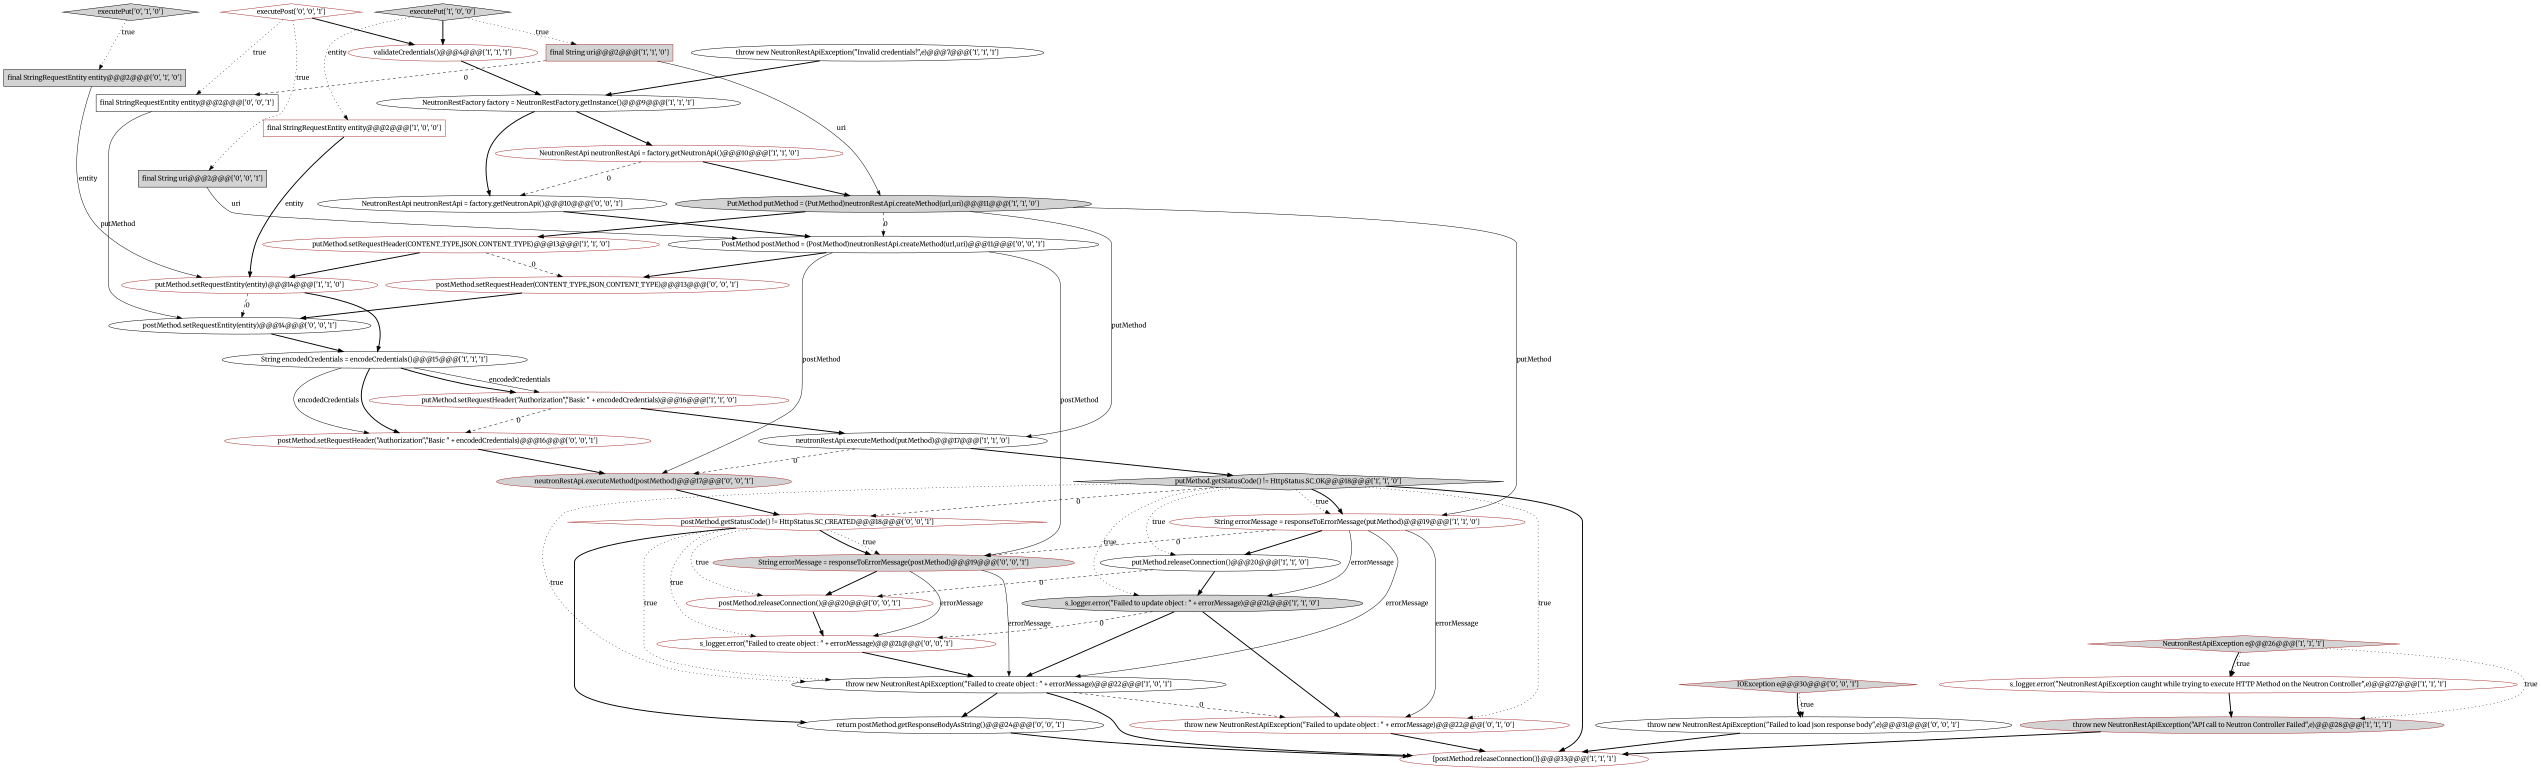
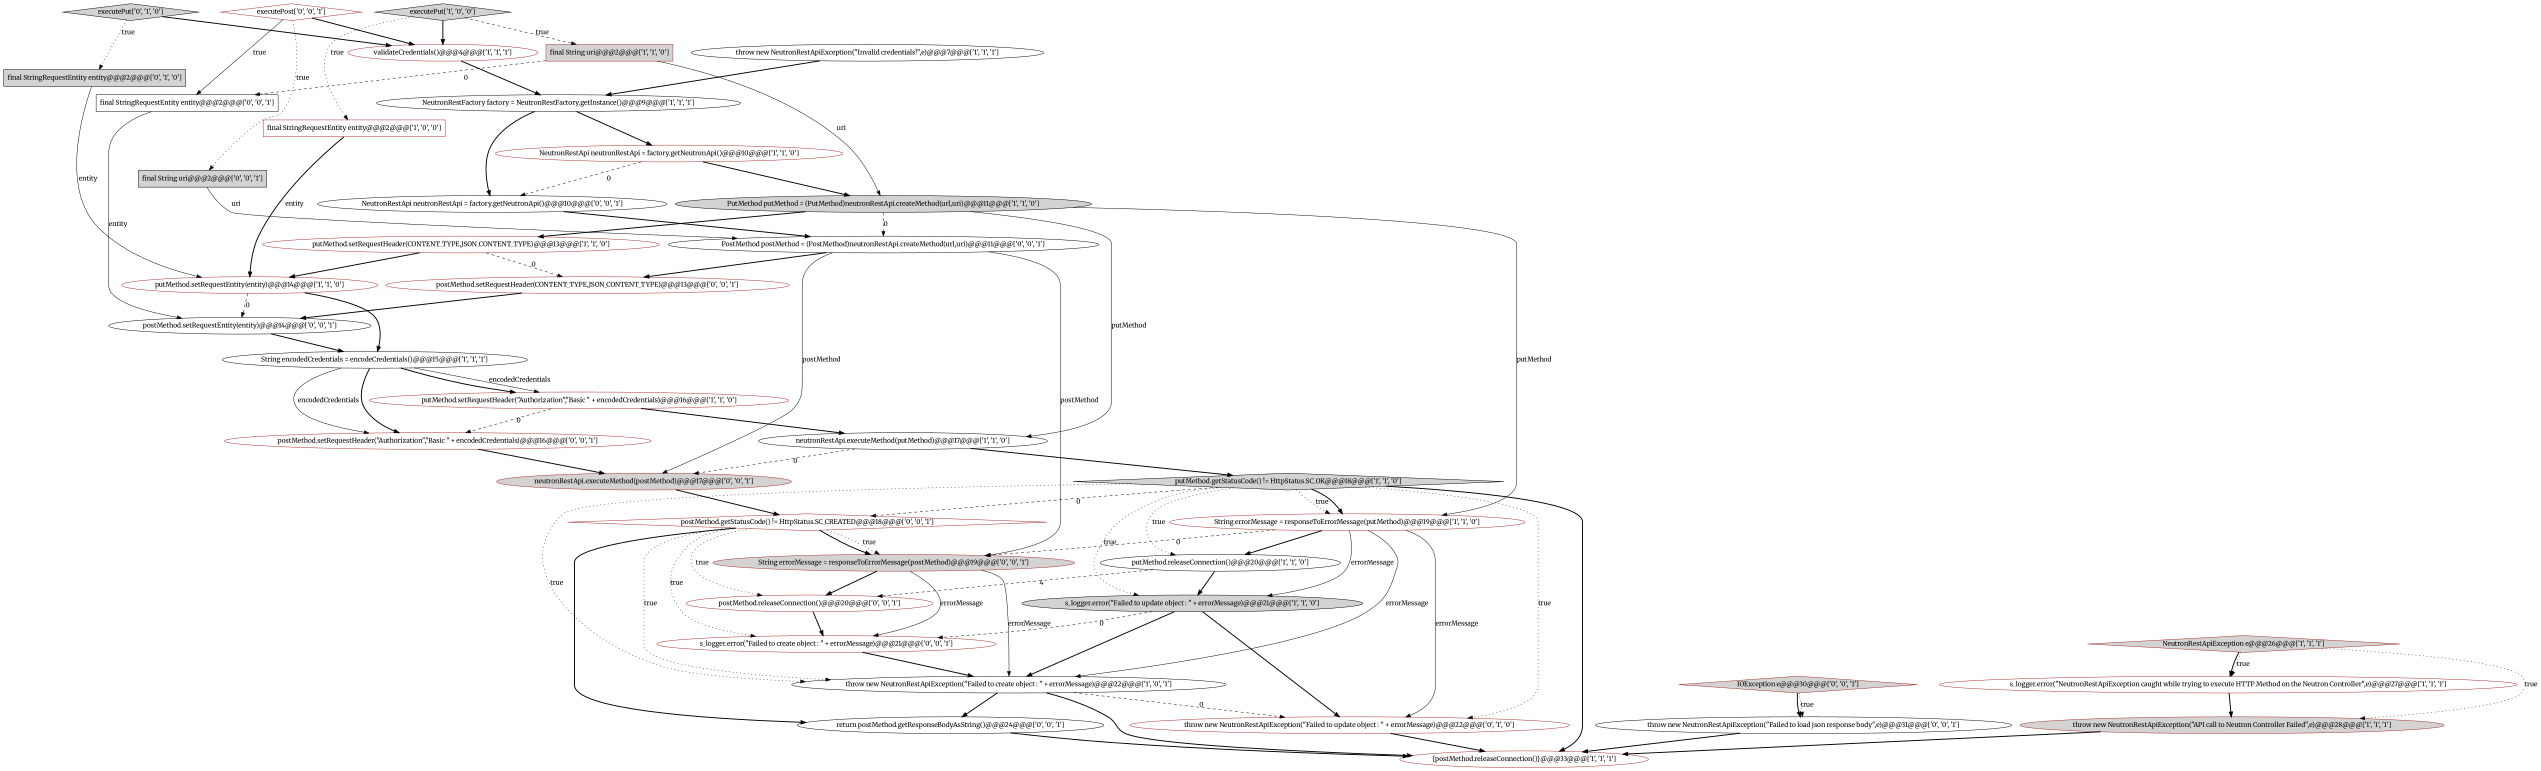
edge "executePut['1', '0', '0']" -> "final String uri@@@2@@@['1', '1', '0']": style dotted -> dashed
edge "executePut['0', '1', '0']" -> "validateCredentials()@@@4@@@['1', '1', '1']": added
edge "executePut['1', '0', '0']" -> "final StringRequestEntity entity@@@2@@@['1', '0', '0']": label "entity" -> "true"
edge "executePost['0', '0', '1']" -> "final StringRequestEntity entity@@@2@@@['0', '0', '1']": style dotted -> solid
edge "final StringRequestEntity entity@@@2@@@['0', '0', '1']" -> "postMethod.setRequestEntity(entity)@@@14@@@['0', '0', '1']": label "putMethod" -> "entity"
edge "putMethod.releaseConnection()@@@20@@@['1', '1', '0']" -> "postMethod.releaseConnection()@@@20@@@['0', '0', '1']": label "0" -> "4"
